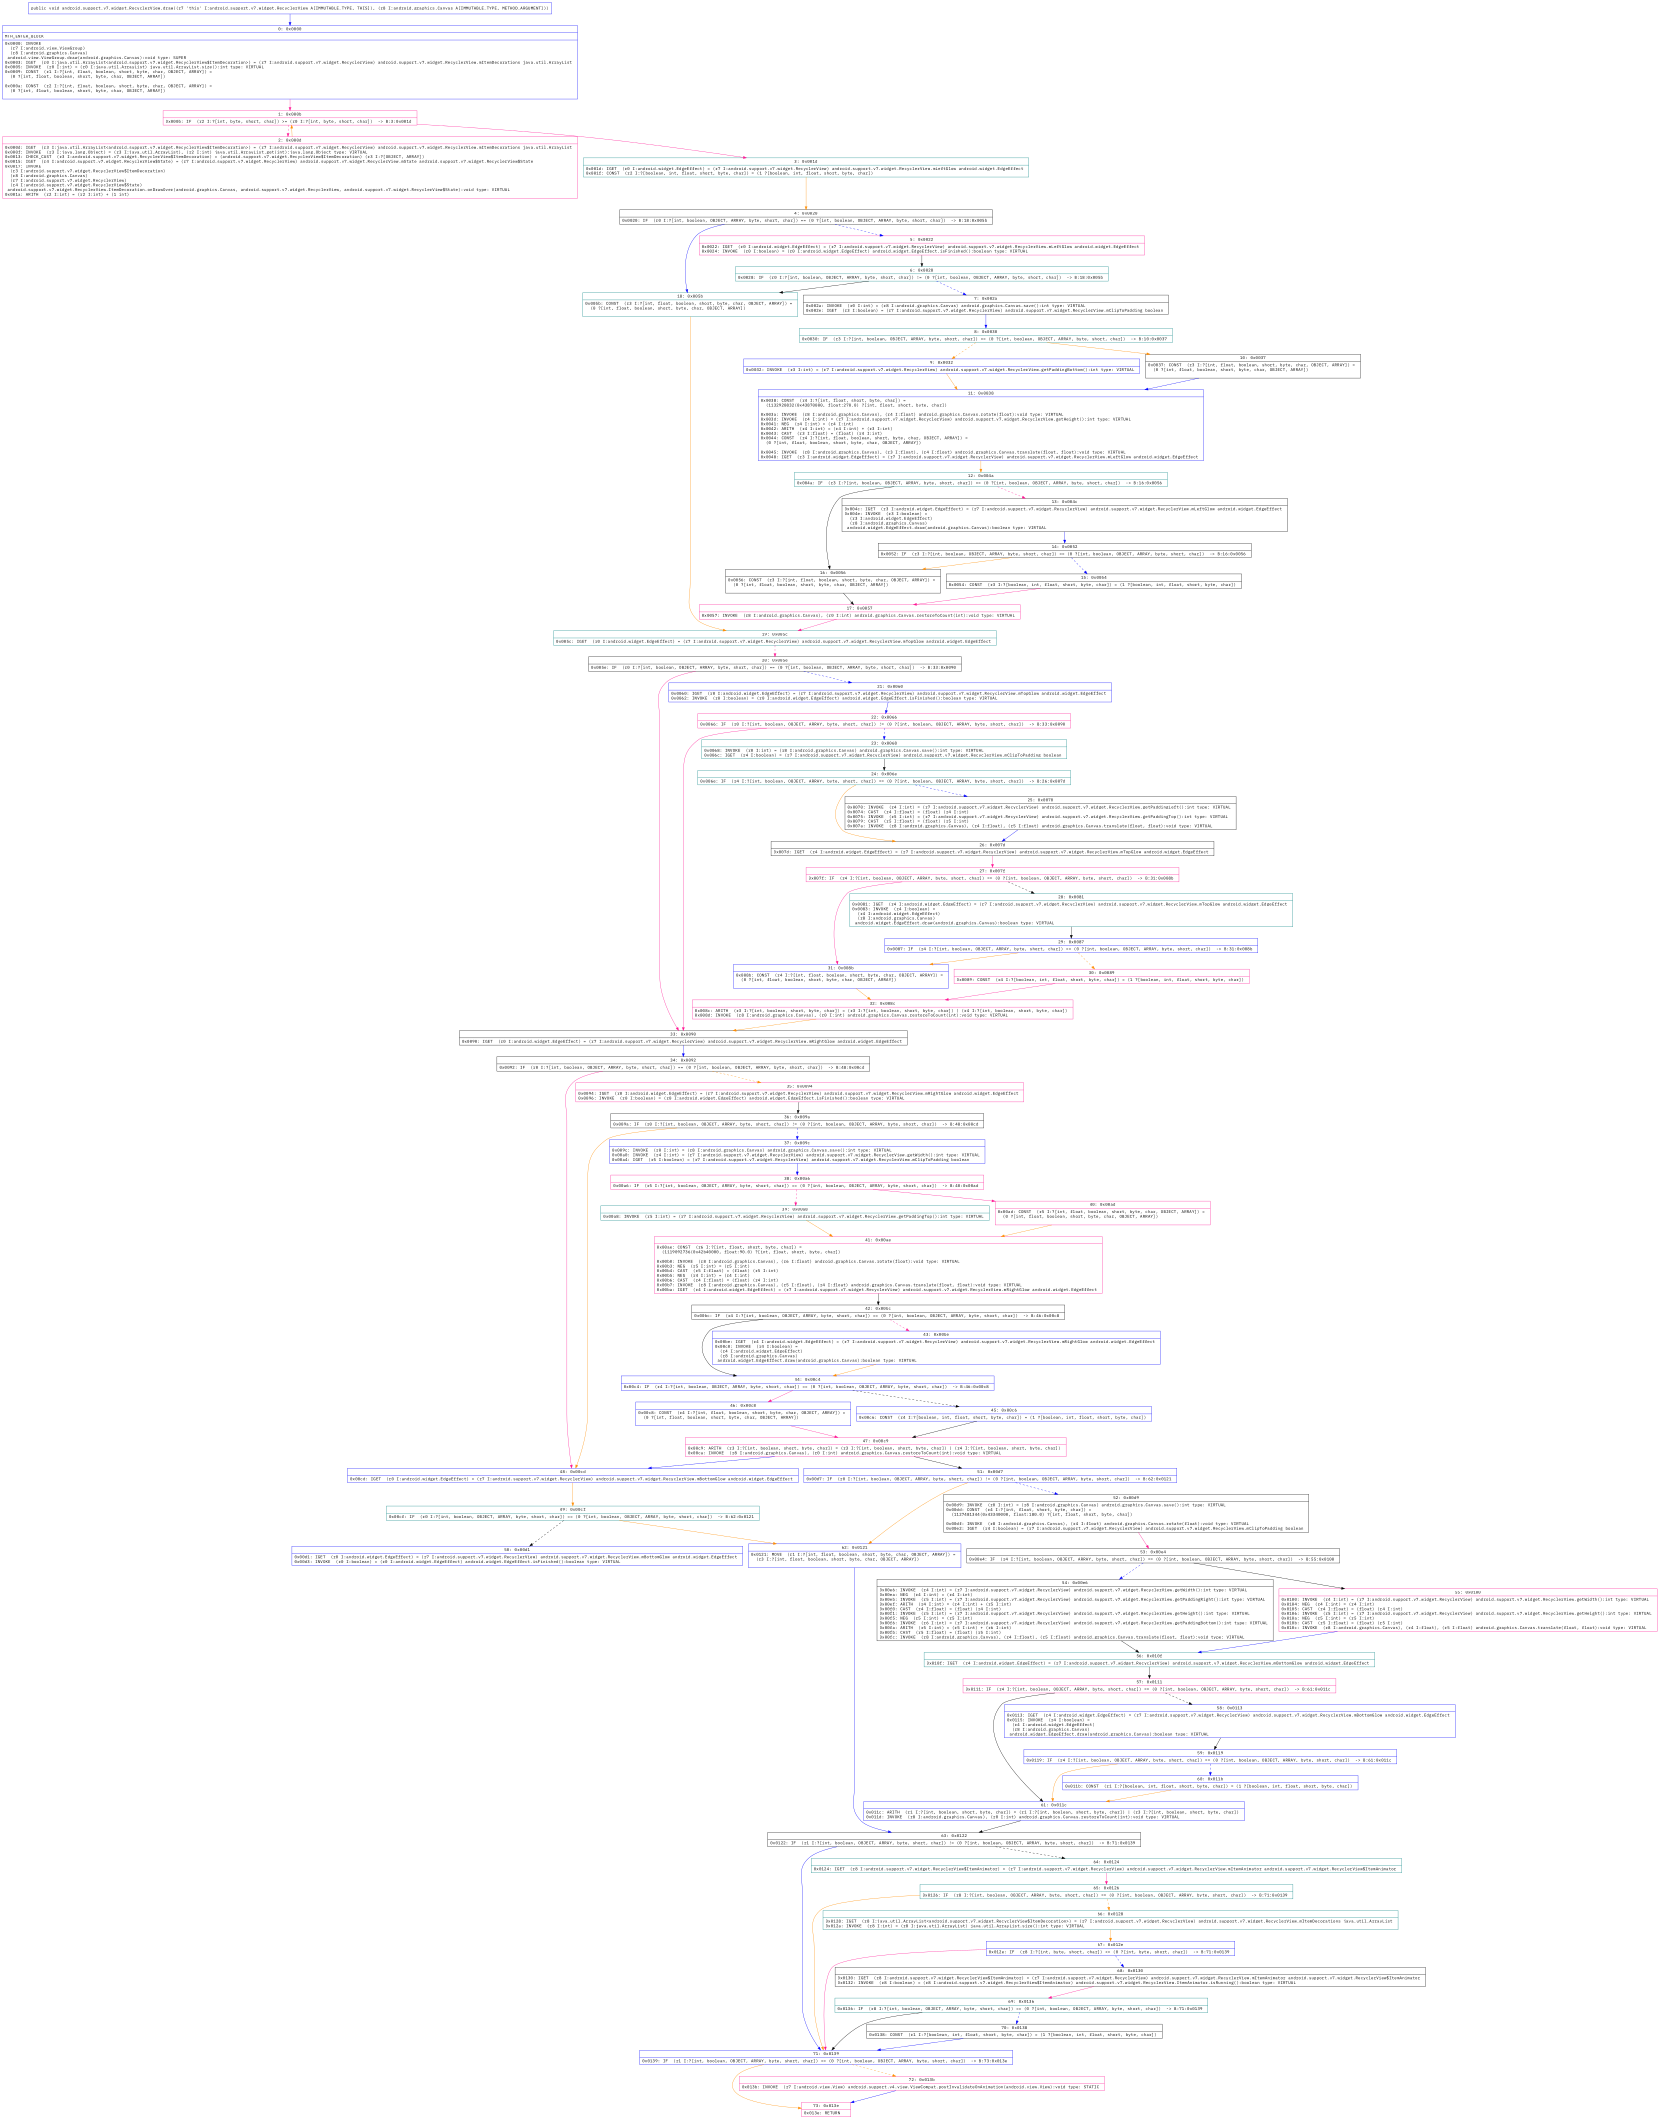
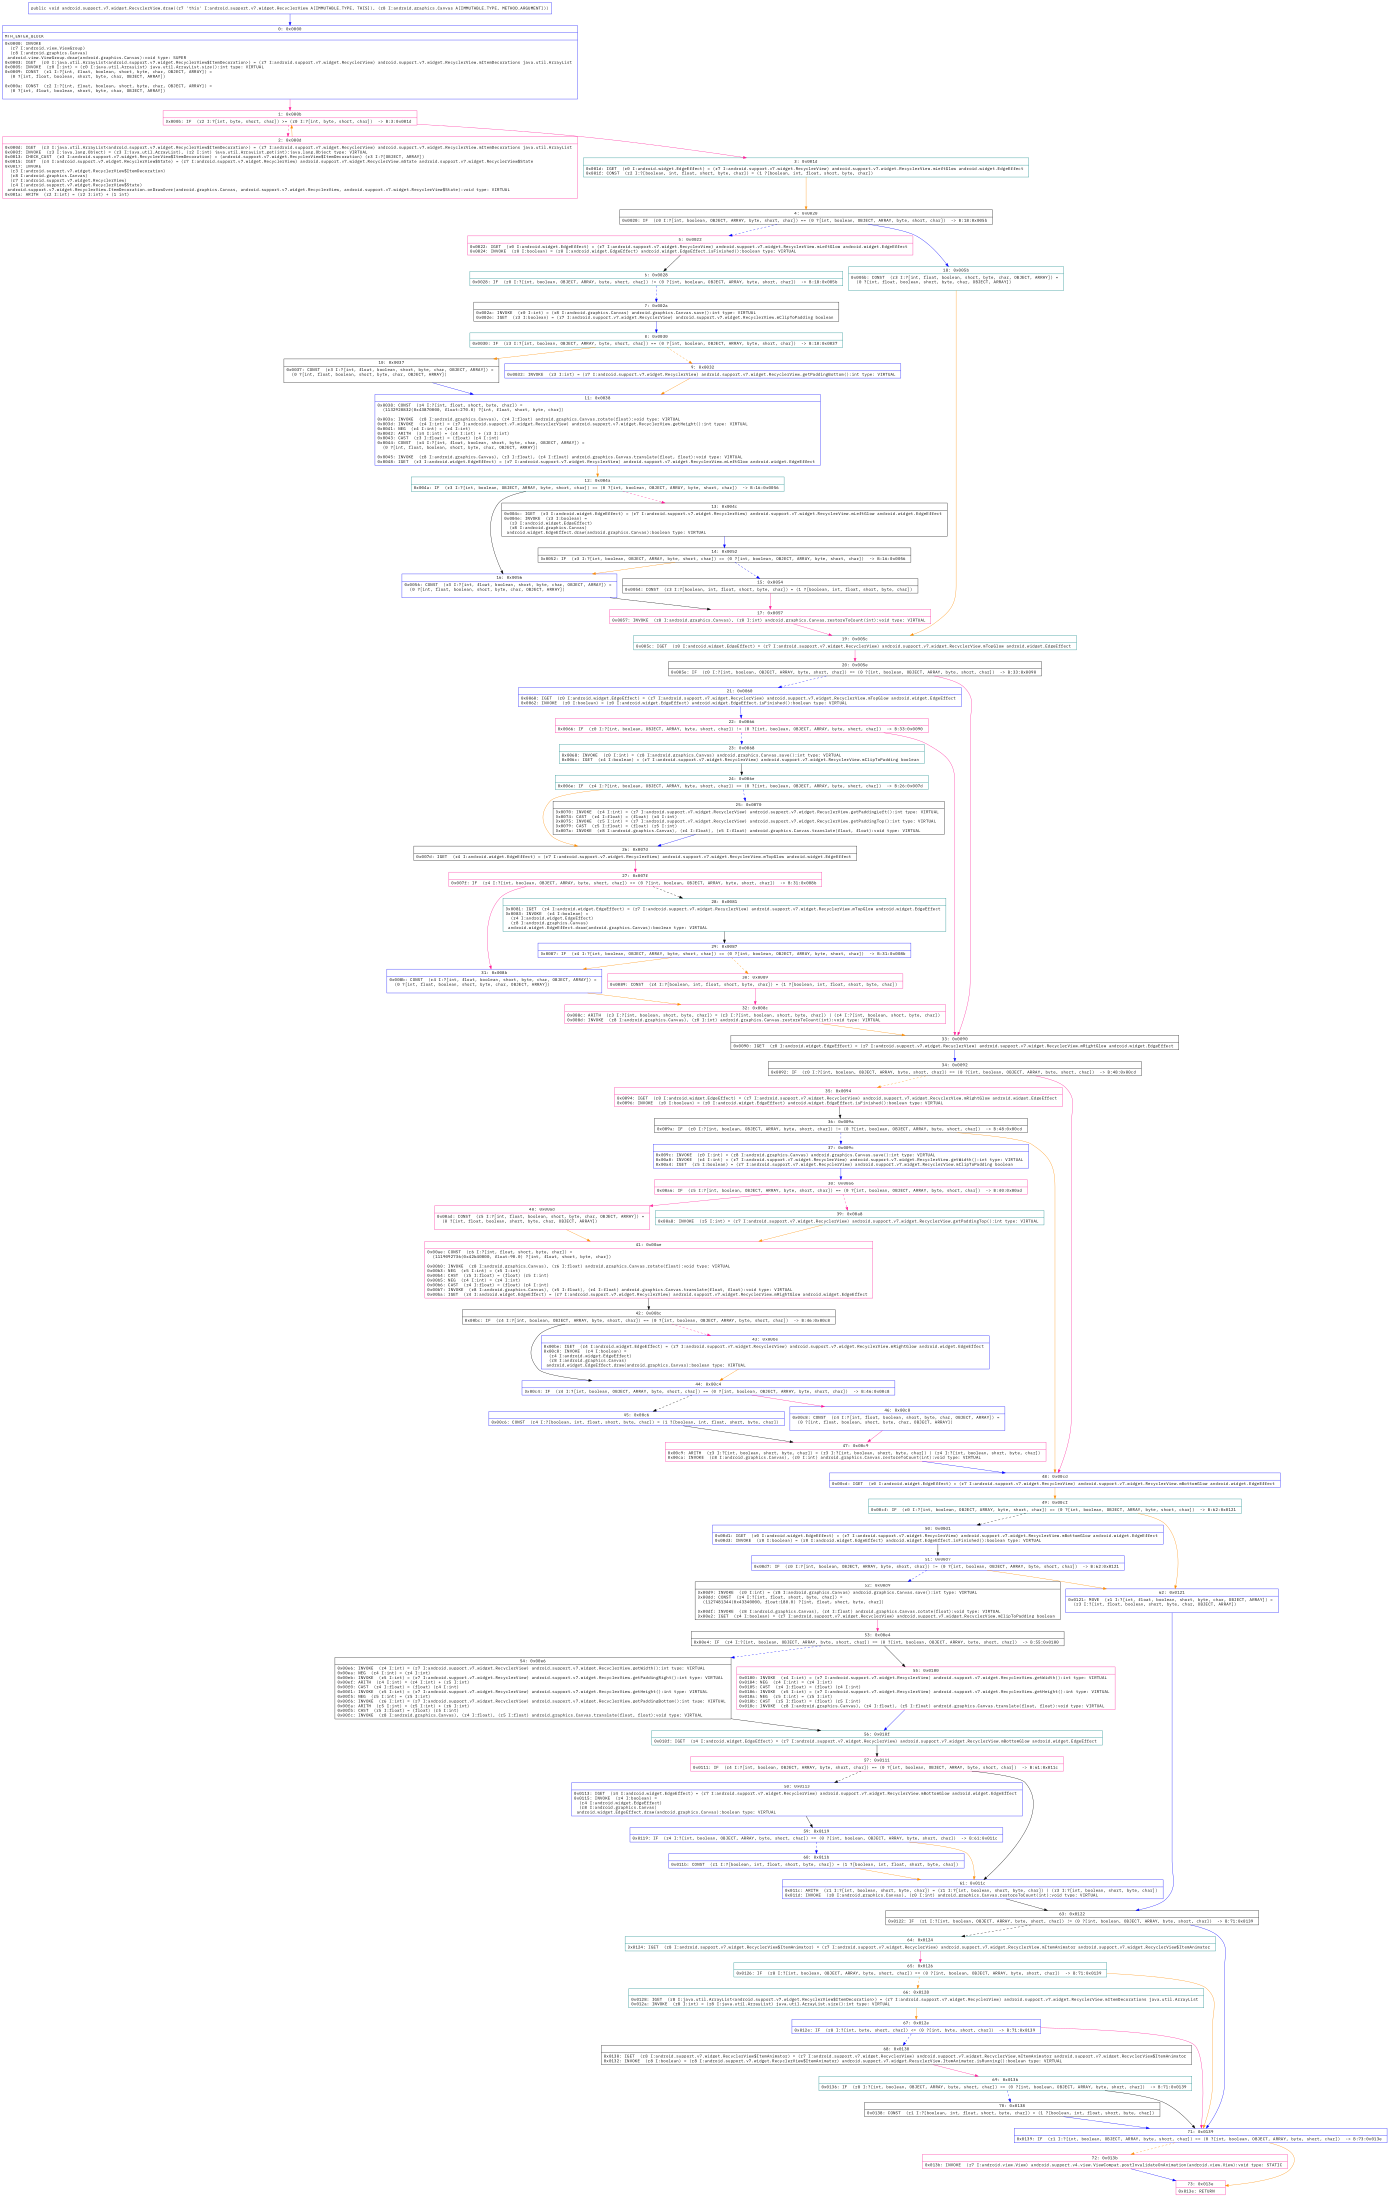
edge "6: 0x0028" -> "18: 0x005b": removed
node "16: 0x0056": color black -> blue
edge "19: 0x005c" -> "20: 0x005e": style dashed -> solid
edge "47: 0x00c9" -> "51: 0x00d7": now "50: 0x00d1" -> "51: 0x00d7"
